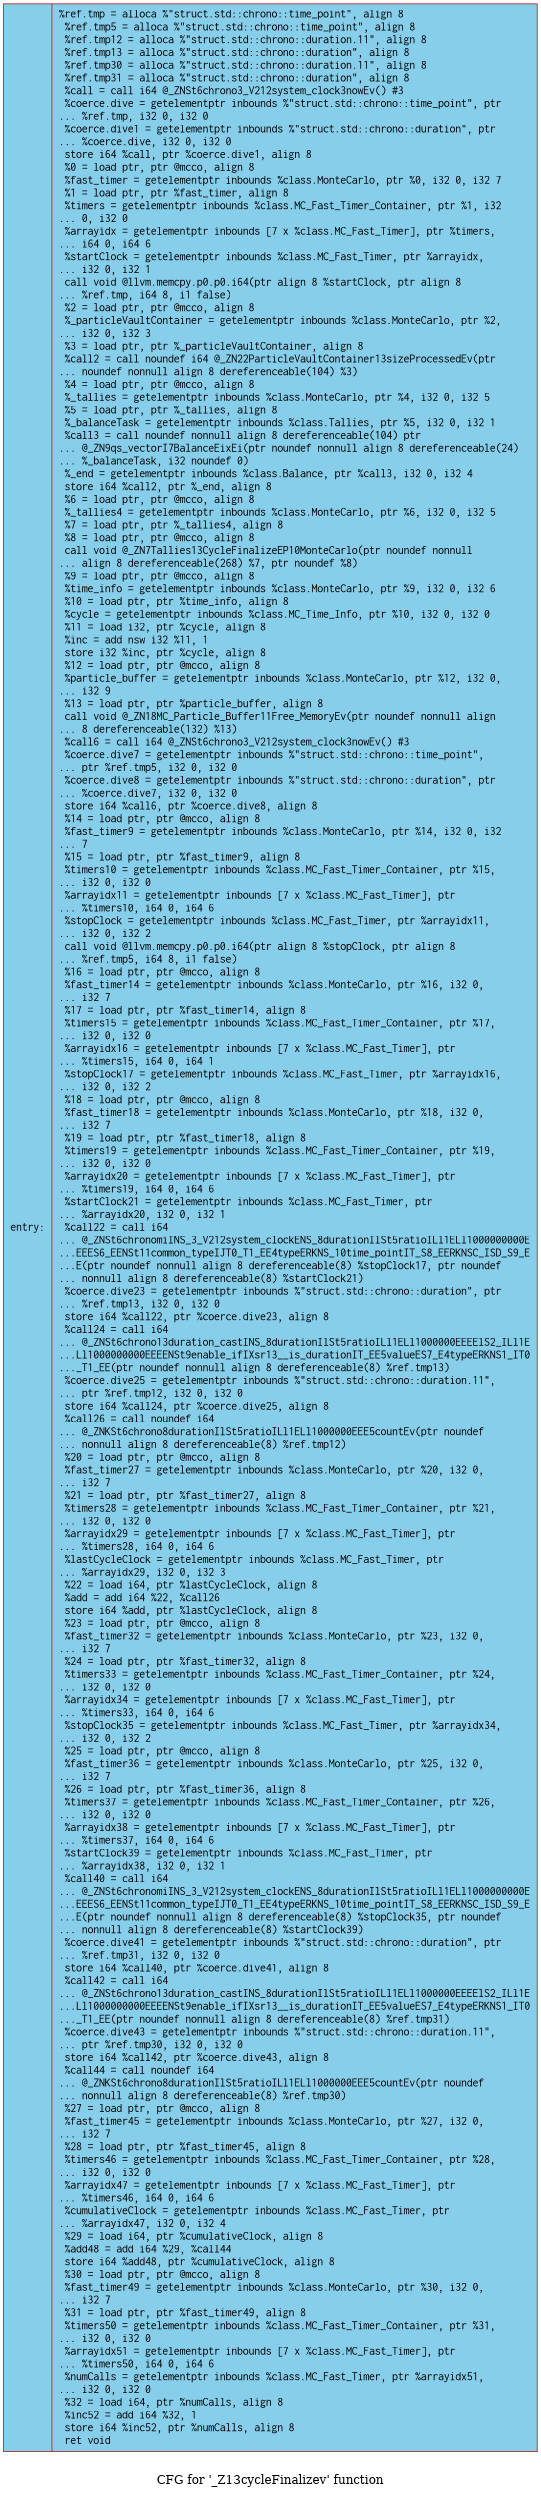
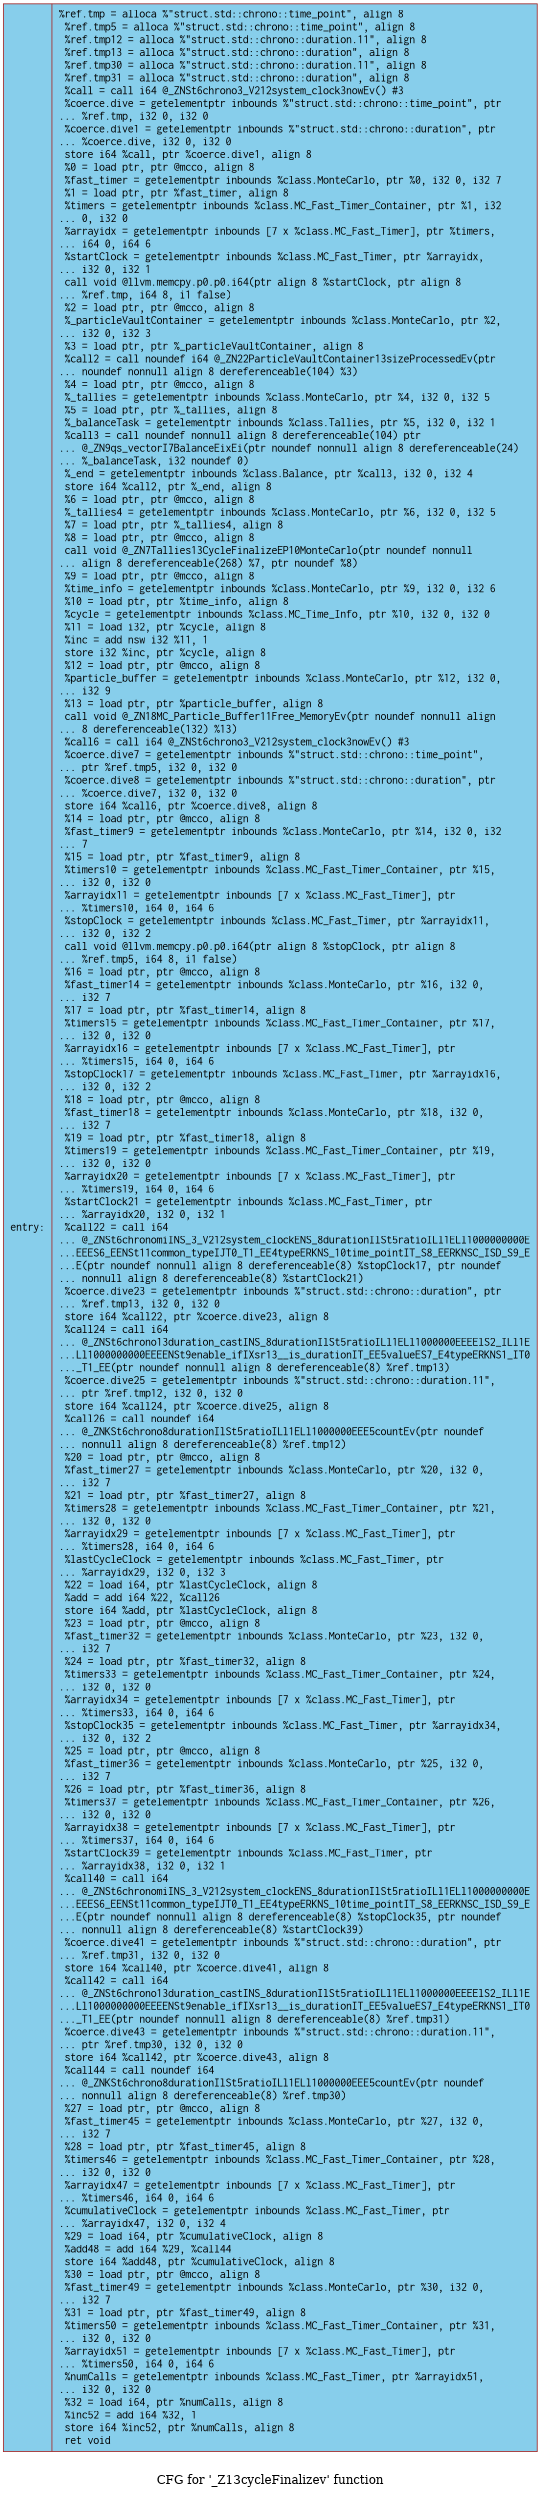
node "entry:": text "... %timers15, i64 0, i64 1" -> "... %timers15, i64 0, i64 6"
